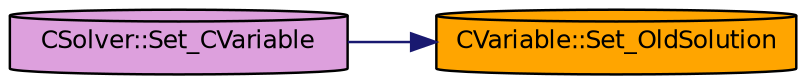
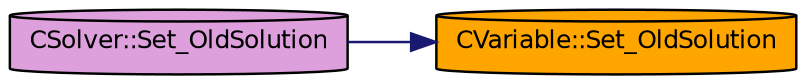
node "CSolver::Set_CVariable": label "CSolver::Set_CVariable" -> "CSolver::Set_OldSolution"
